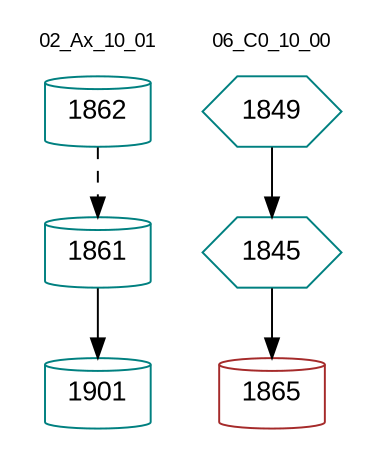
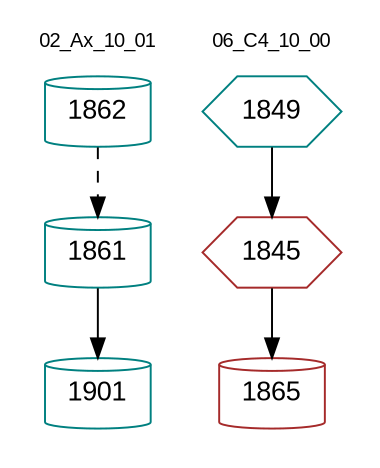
cluster "06_C0_10_00": label "06_C0_10_00" -> "06_C4_10_00"
node "1845": color teal -> brown
